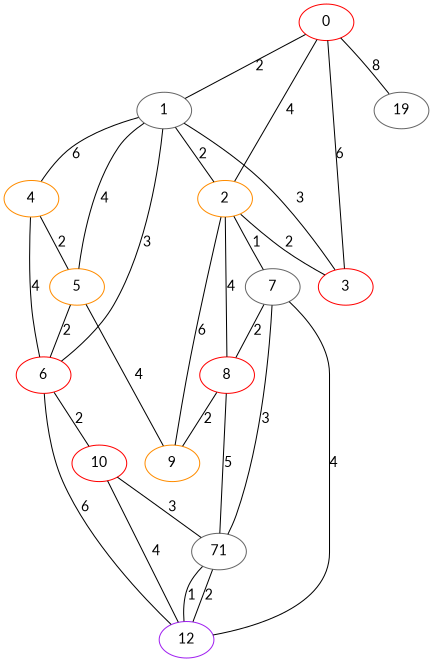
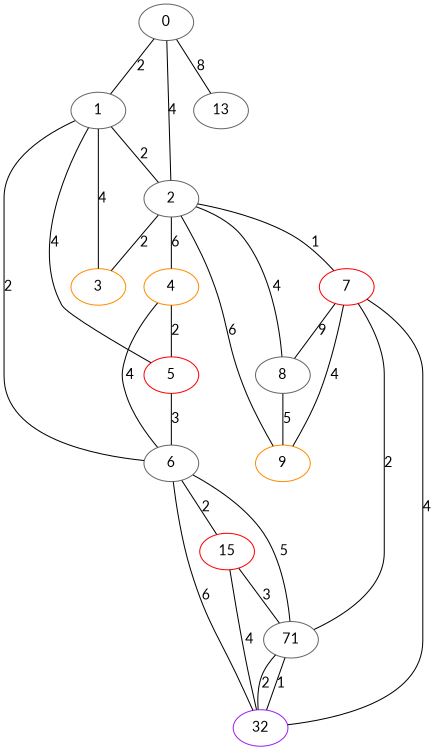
node "0": color red -> gray40
node "19": label "19" -> "13"
edge "1" -- "4": now "2" -- "4"
edge "0" -- "3": removed, label "6"
node "2": color darkorange -> gray40
edge "1" -- "3": label "3" -> "4"
edge "1" -- "6": label "3" -> "2"
node "5": color darkorange -> red
node "7": color gray40 -> red
node "3": color red -> darkorange
edge "5" -- "6": label "2" -> "3"
edge "7" -- "8": label "2" -> "9"
node "6": color red -> gray40
edge "5" -- "9": now "7" -- "9"
node "8": color red -> gray40
edge "8" -- "9": label "2" -> "5"
edge "7" -- "71": label "3" -> "2"
node "10": label "10" -> "15"
edge "8" -- "71": now "6" -- "71"
node "12": label "12" -> "32"
